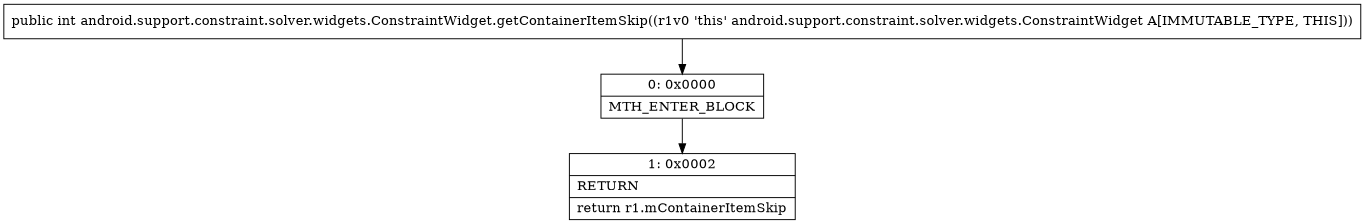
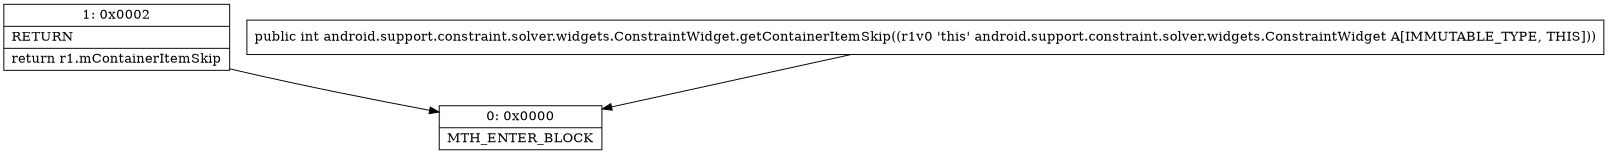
edge "0: 0x0000" -> "1: 0x0002": reversed
